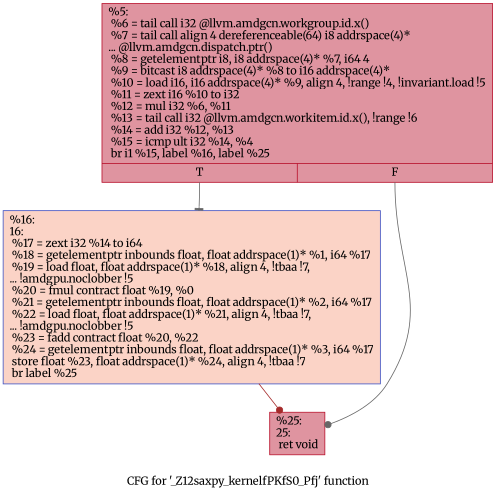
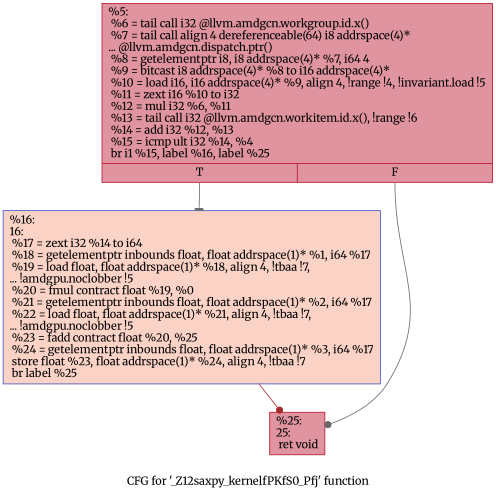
node "%16:": text "%23 = fadd contract float %20, %22" -> "%23 = fadd contract float %20, %25"
